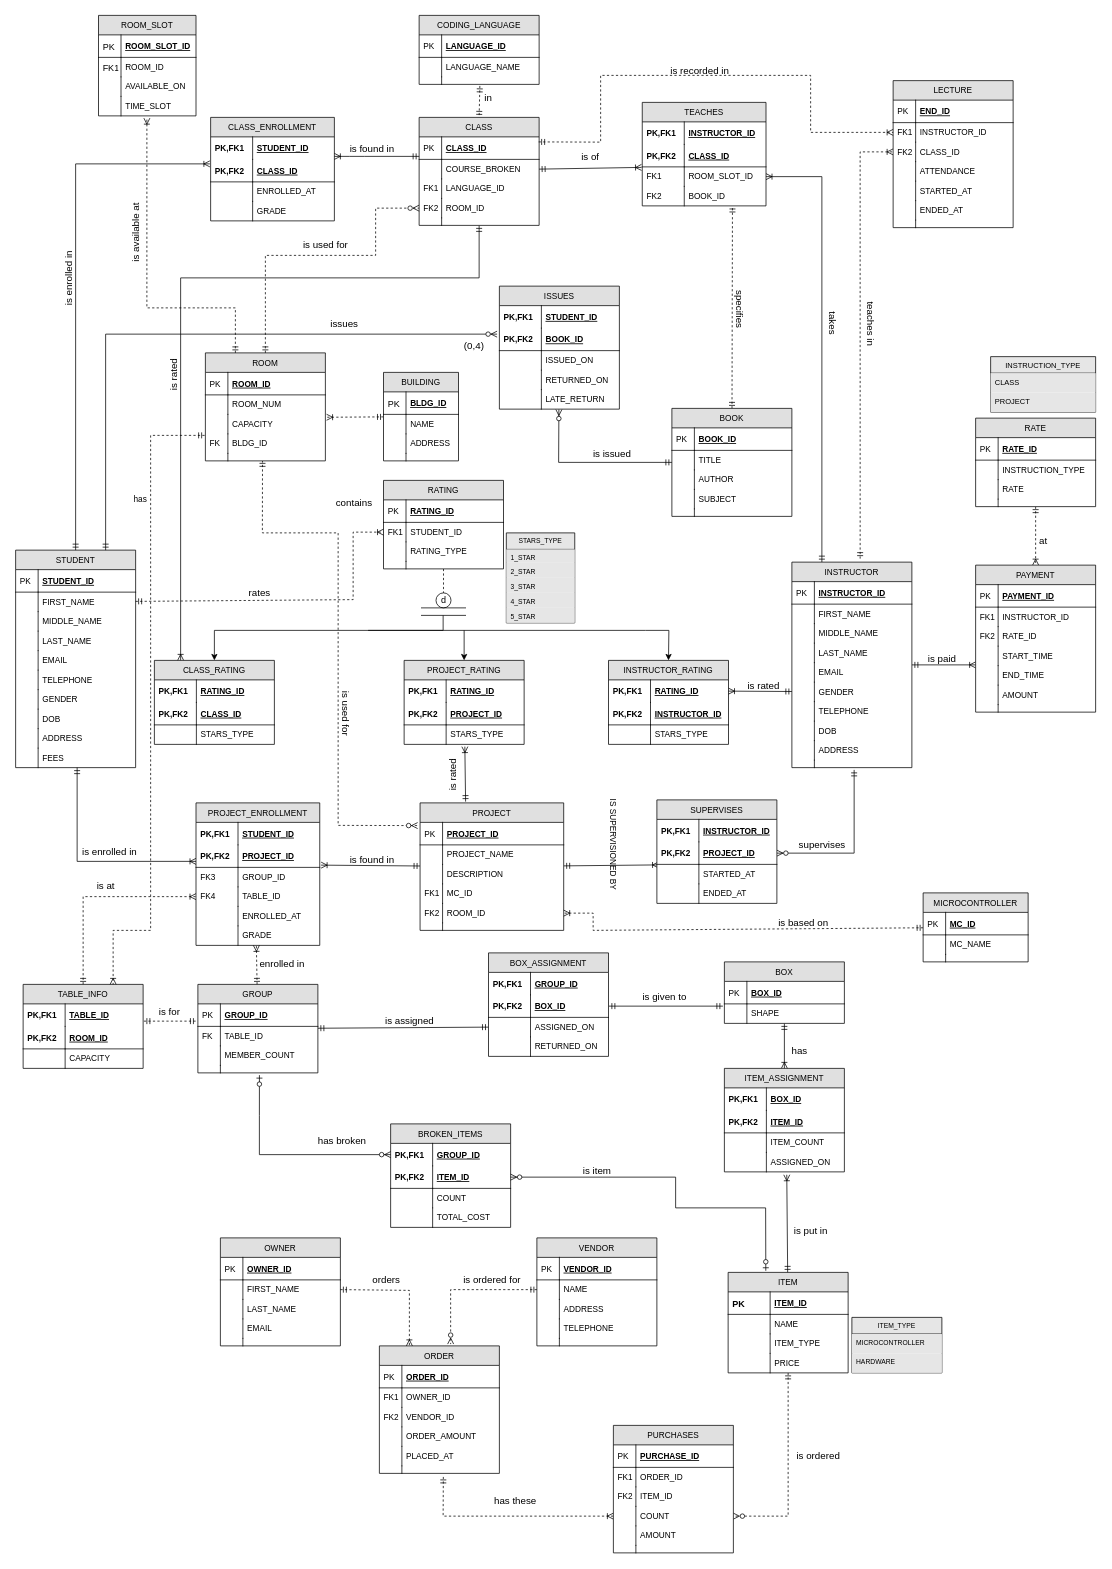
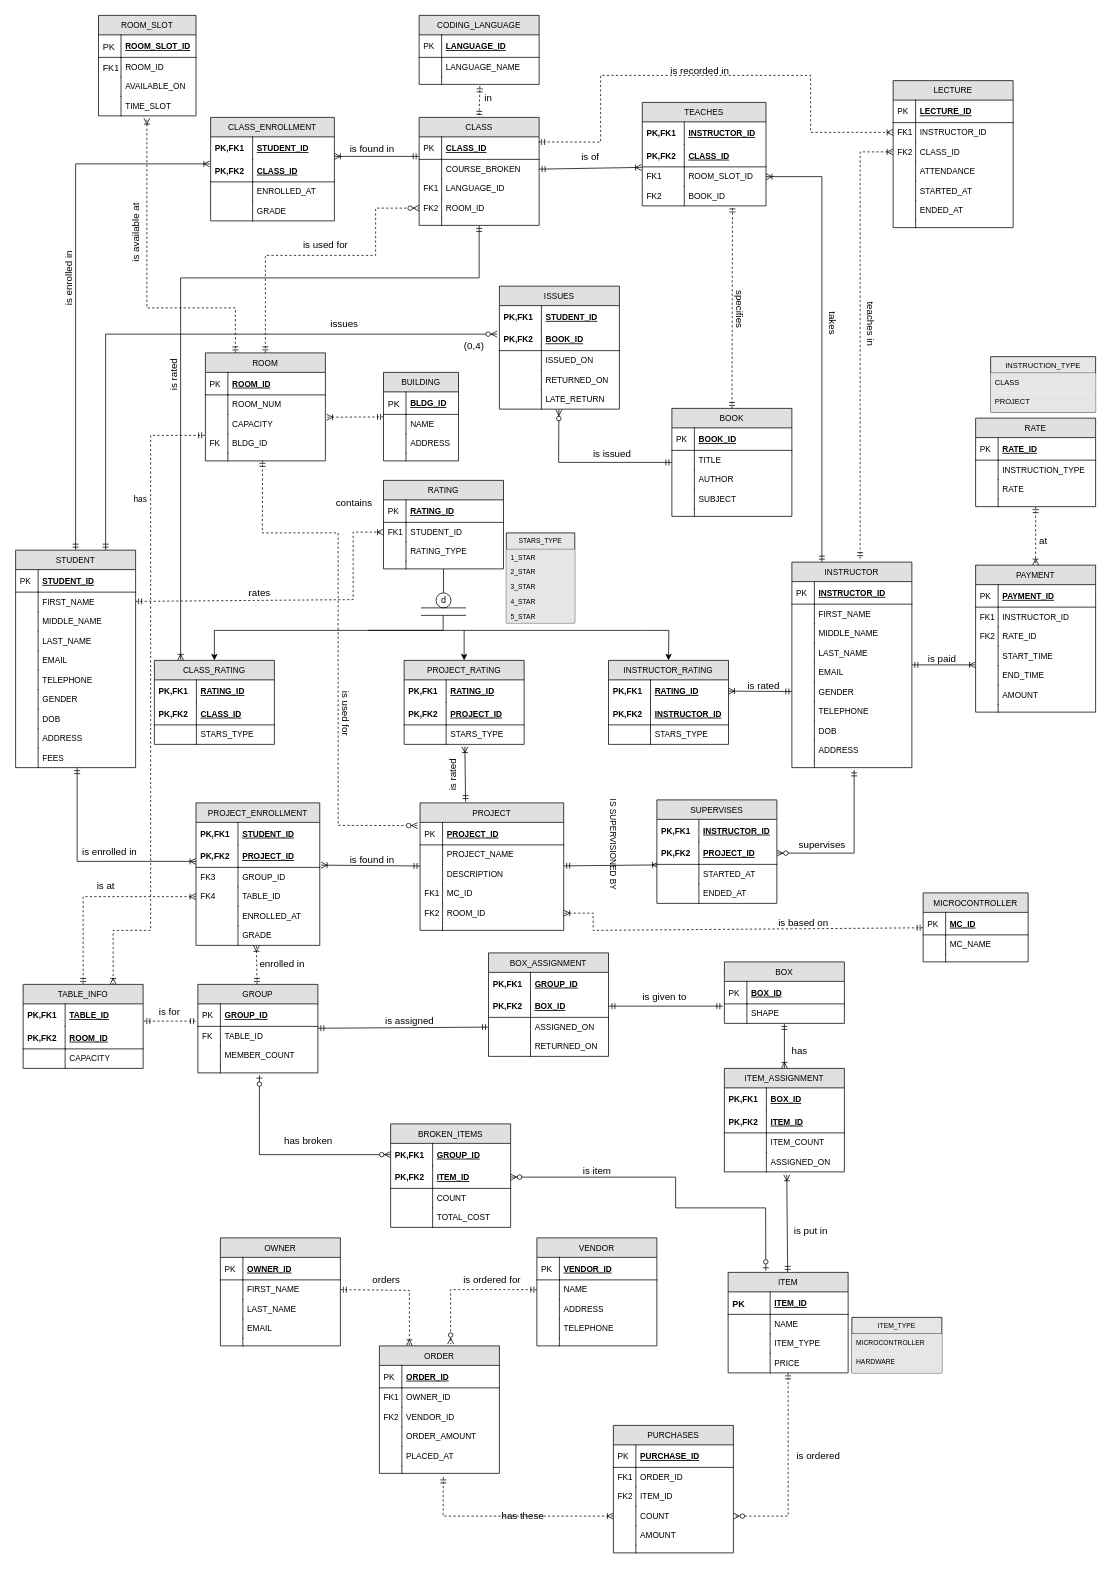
node "END_ID": label "END_ID" -> "LECTURE_ID"
edge "RATING" -- "d": style dashed -> solid
node "has broken": moved (342, 1140) -> (308, 1140)
node "has these": moved (515, 1500) -> (522, 1515)
